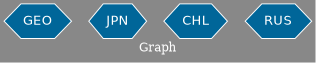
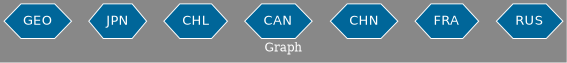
node "CAN": added
node "CHN": added
node "FRA": added
